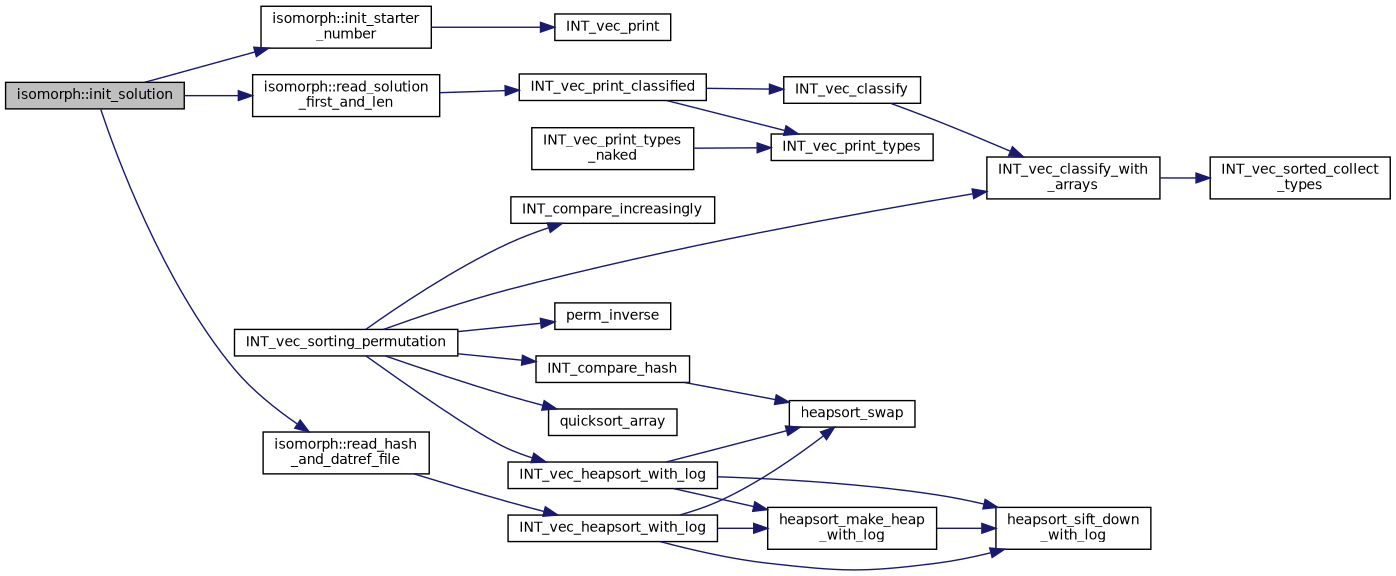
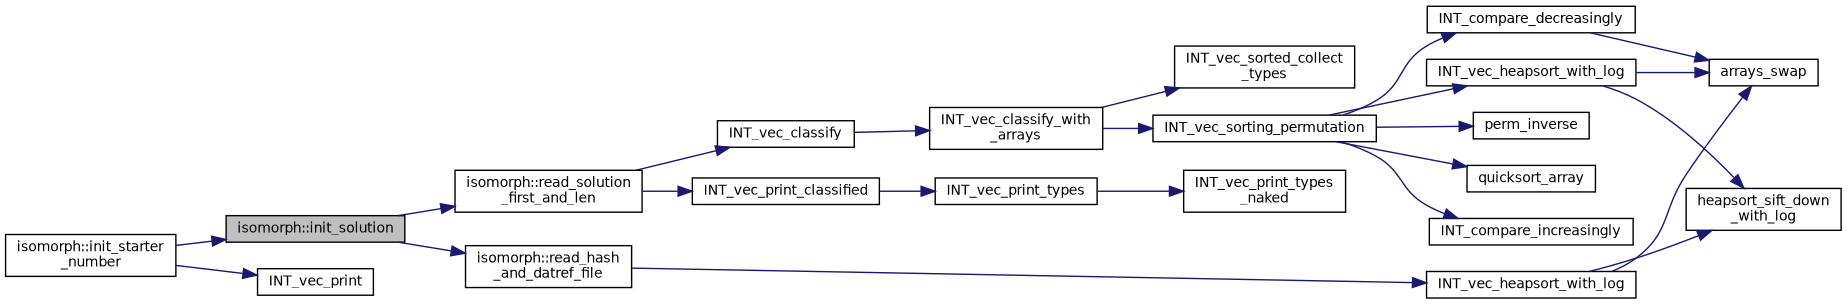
edge "isomorph::init_solution" -> "isomorph::init_starter _number": reversed
edge "INT_vec_print_classified" -> "INT_vec_classify": now "isomorph::read_solution _first_and_len" -> "INT_vec_classify"
edge "INT_vec_print_types _naked" -> "INT_vec_print_types": reversed
edge "INT_vec_sorting_permutation" -> "INT_vec_classify_with _arrays": reversed
node "INT_compare_hash": label "INT_compare_hash" -> "INT_compare_decreasingly"
node "heapsort_swap": label "heapsort_swap" -> "arrays_swap"
node "heapsort_make_heap _with_log": removed
